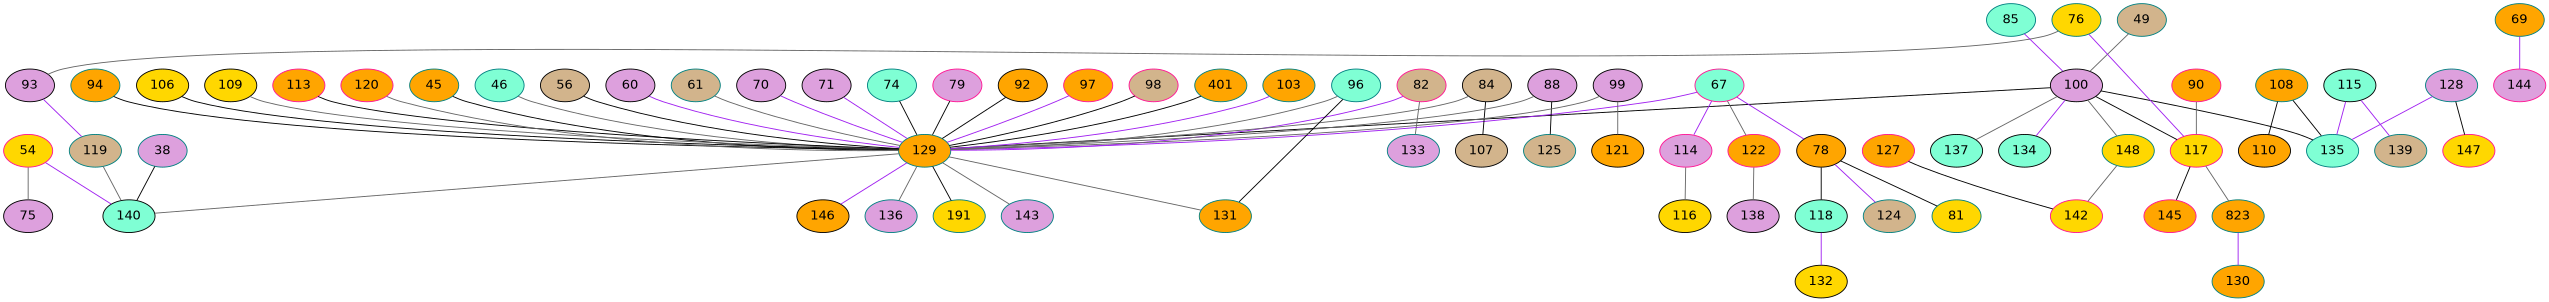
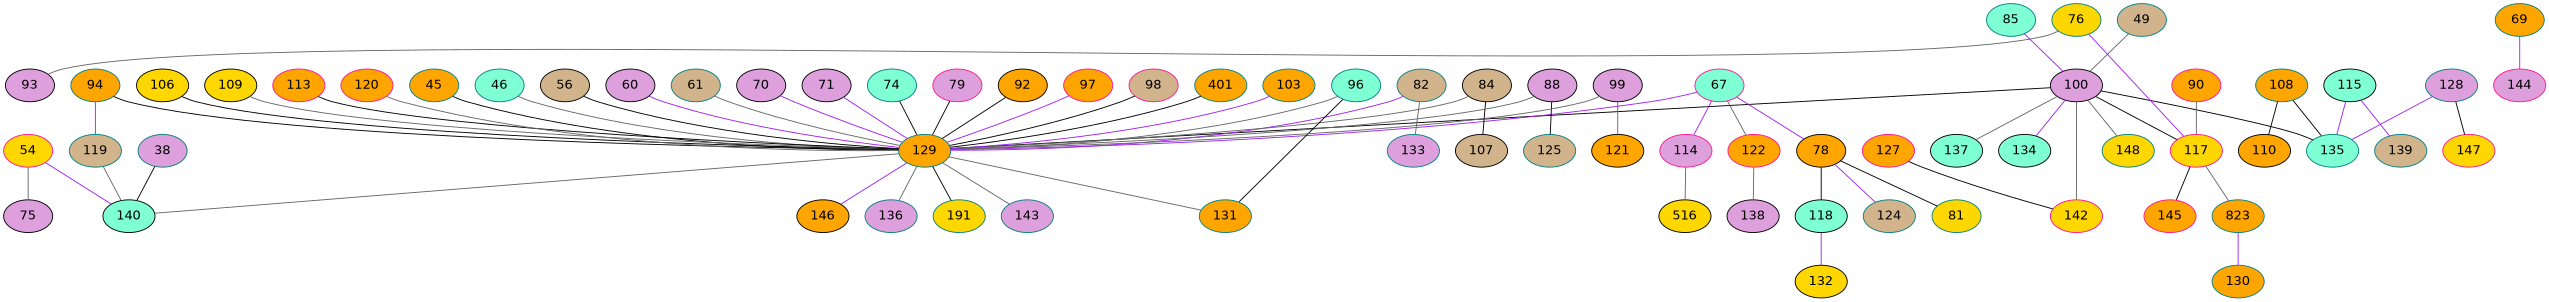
node "82": color deeppink -> teal
edge "93" -- "119": now "94" -- "119"
edge "148" -- "142": now "100" -- "142"
node "116": label "116" -> "516"
